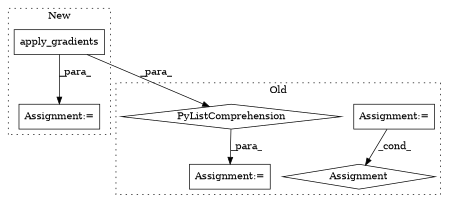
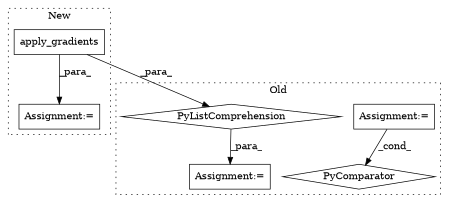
node "Assignment": label "Assignment" -> "PyComparator"
